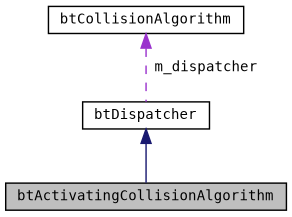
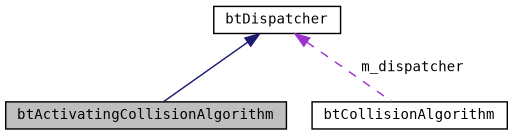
edge "btDispatcher" -> "btCollisionAlgorithm": reversed
